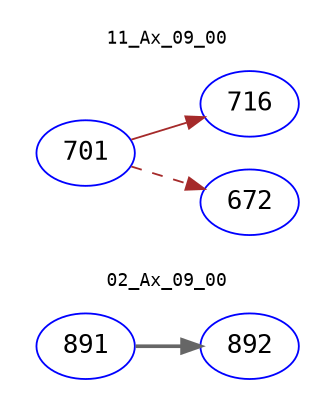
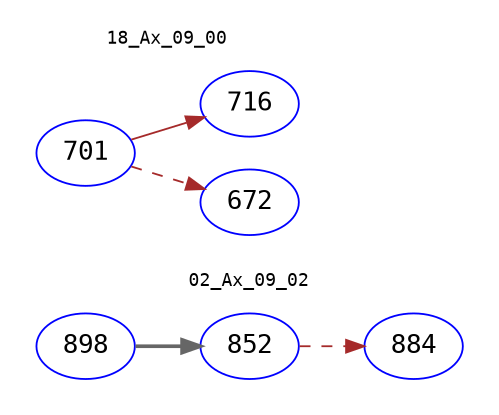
cluster "11_Ax_09_00": label "11_Ax_09_00" -> "18_Ax_09_00"
cluster "02_Ax_09_00": label "02_Ax_09_00" -> "02_Ax_09_02"
node "891": label "891" -> "898"
node "892": label "892" -> "852"
node "884": added
